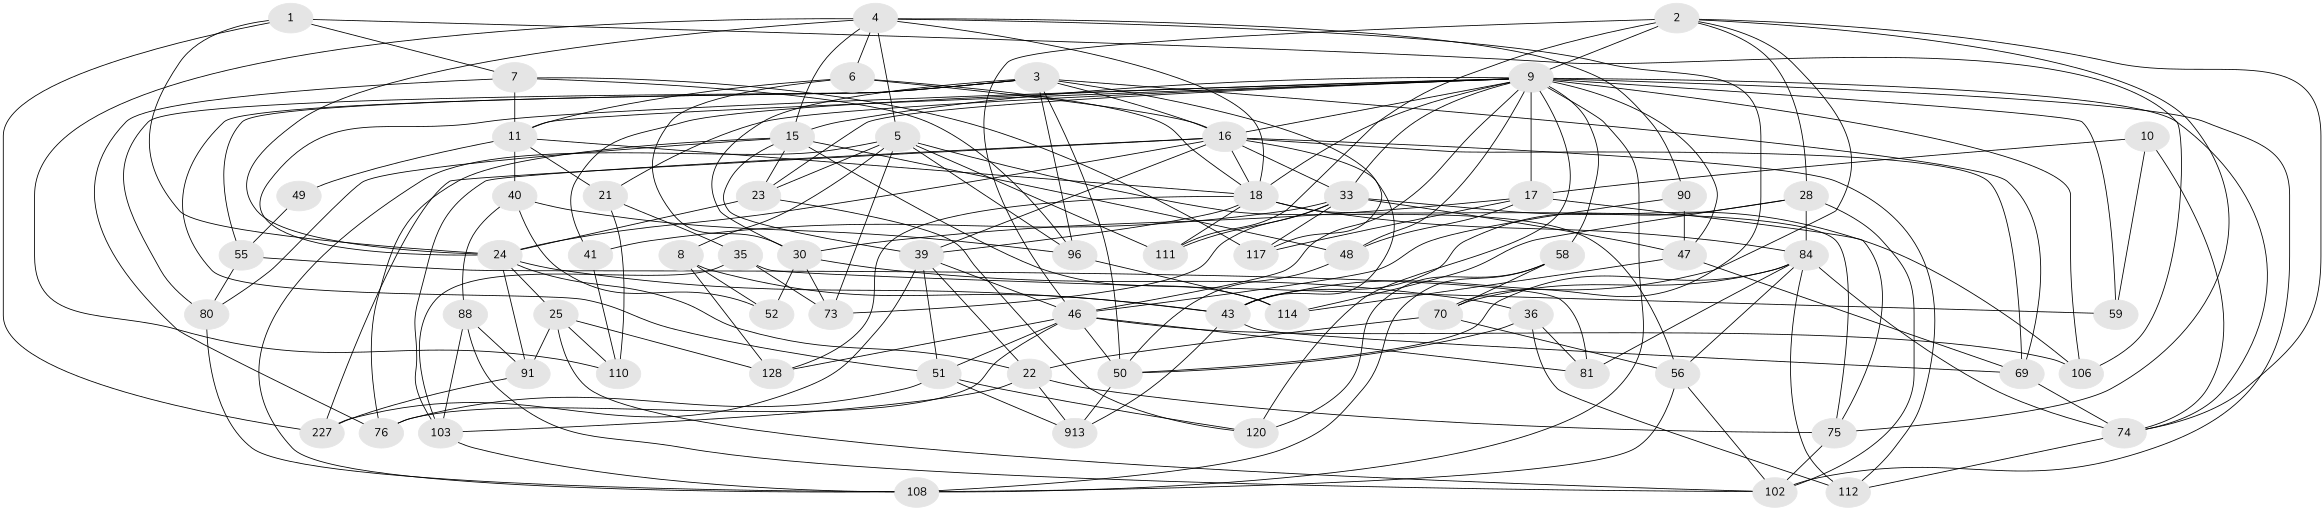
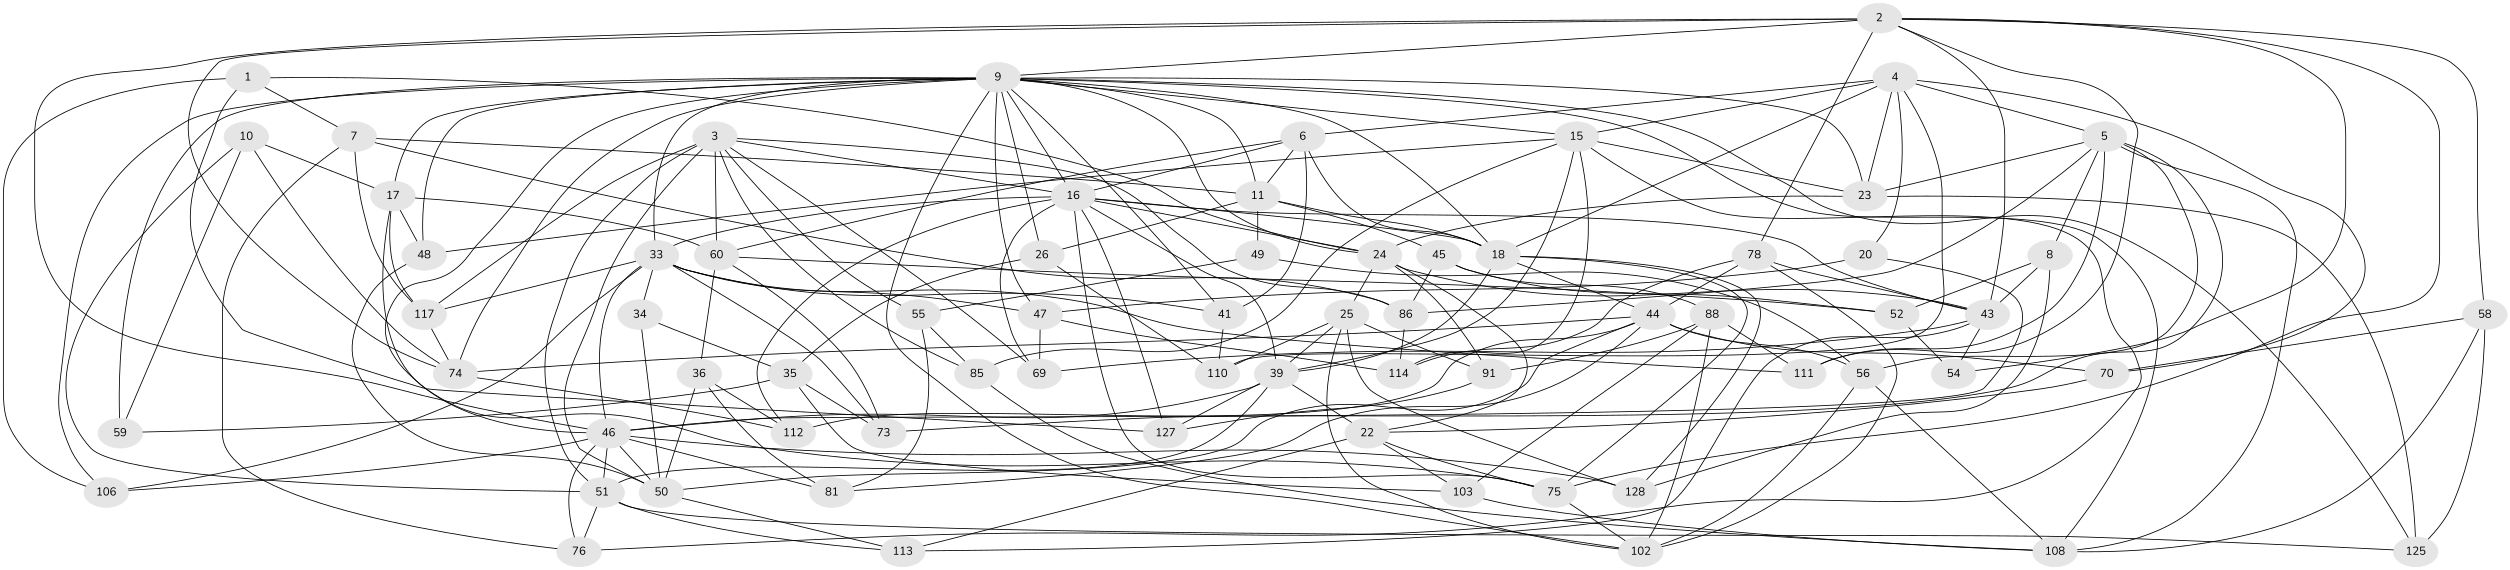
edge "4" -- "24": now "4" -- "23"
edge "9" -- "58": now "2" -- "58"
edge "16" -- "103": now "16" -- "75"
node "40": label "40" -> "45"
node "21": label "21" -> "26"
node "90": label "90" -> "20"
node "28": label "28" -> "78"
edge "18" -- "111": now "88" -- "111"
edge "6" -- "41": added
node "30": label "30" -> "60"
node "96": label "96" -> "86"
node "84": label "84" -> "44"
node "80": label "80" -> "85"
node "34": added
edge "33" -- "46": added
edge "70" -- "56": now "49" -- "56"
edge "25" -- "39": added
node "54": added
edge "69" -- "74": now "117" -- "74"
node "227": label "227" -> "127"
node "913": label "913" -> "113"
node "120": label "120" -> "125"
edge "10" -- "51": added
